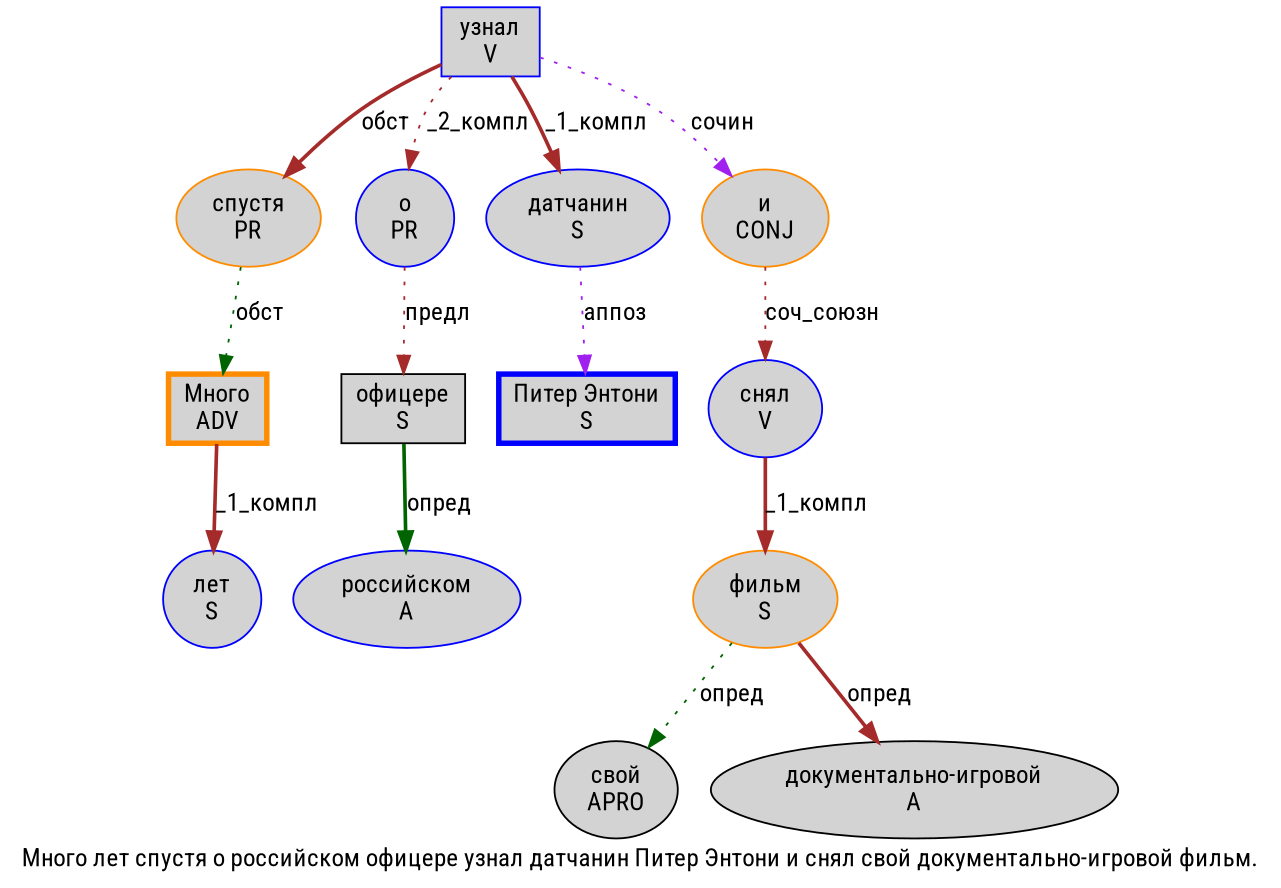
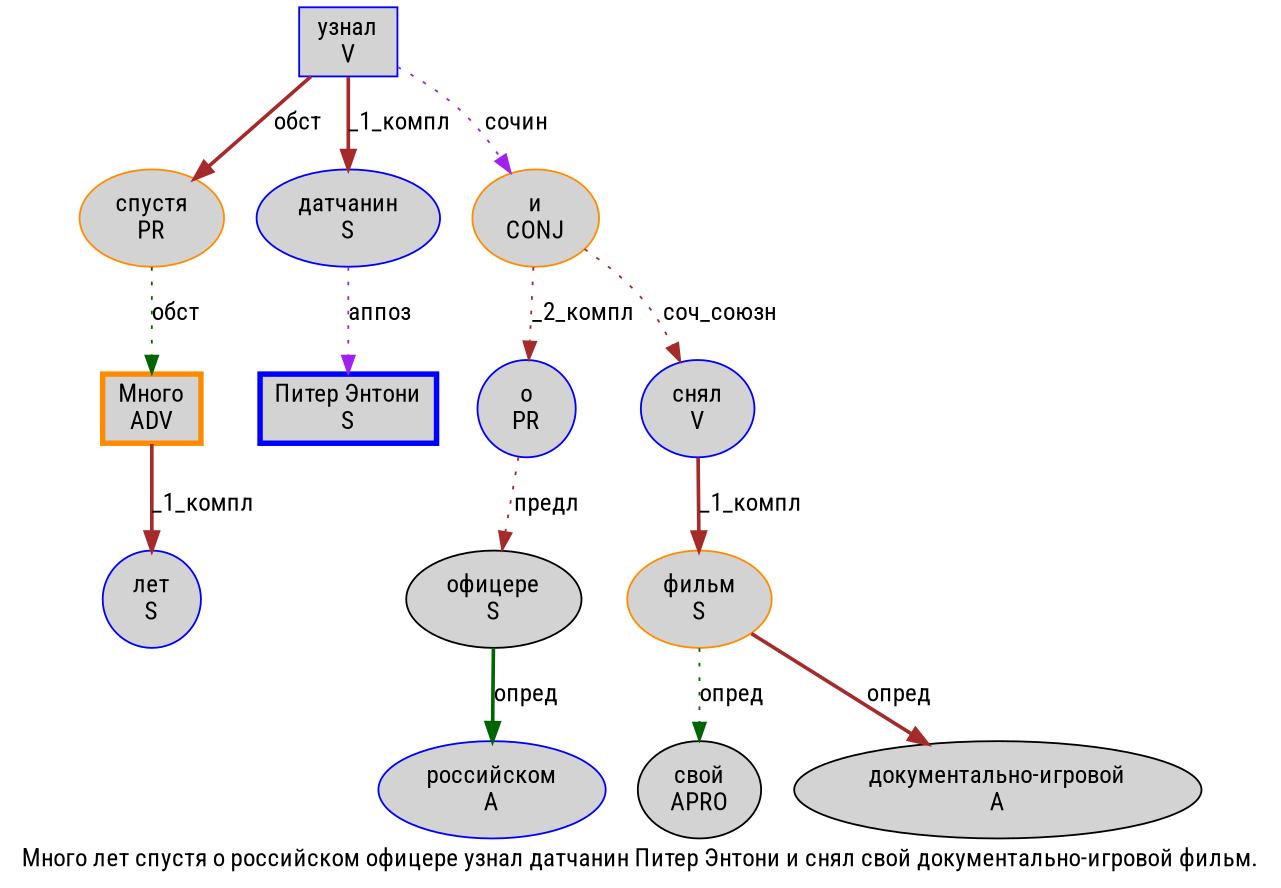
edge "узнал V" -> "о PR": now "и CONJ" -> "о PR"
node "офицере S": shape box -> ellipse
